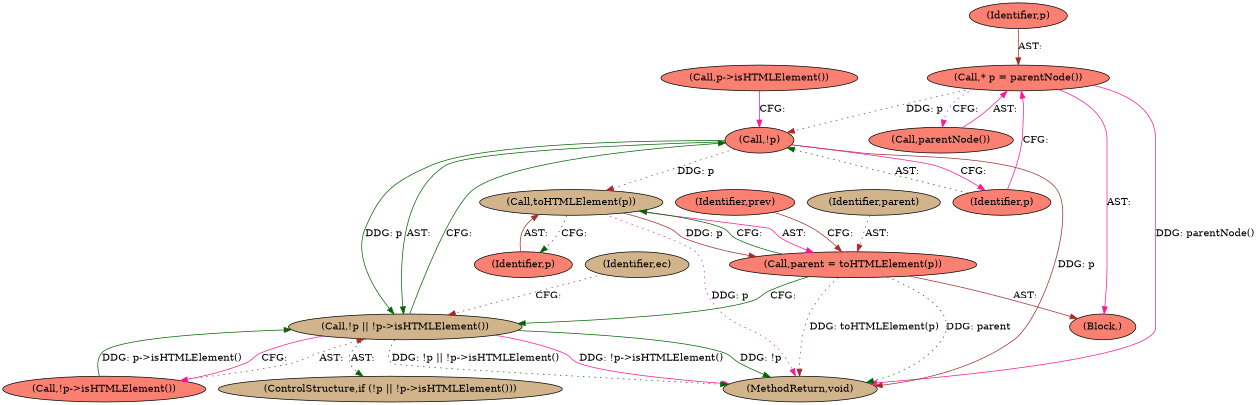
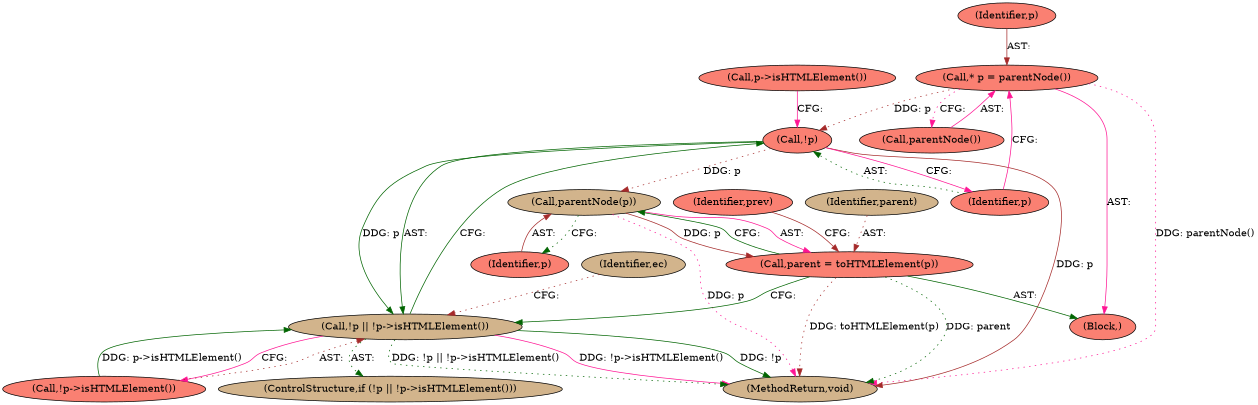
node "(Call,toHTMLElement(p))": label "(Call,toHTMLElement(p))" -> "(Call,parentNode(p))"
edge "(Call,parent = toHTMLElement(p))" -> "(Block,)": color brown -> darkgreen
edge "(Call,* p = parentNode())" -> "(MethodReturn,void)": style solid -> dotted
